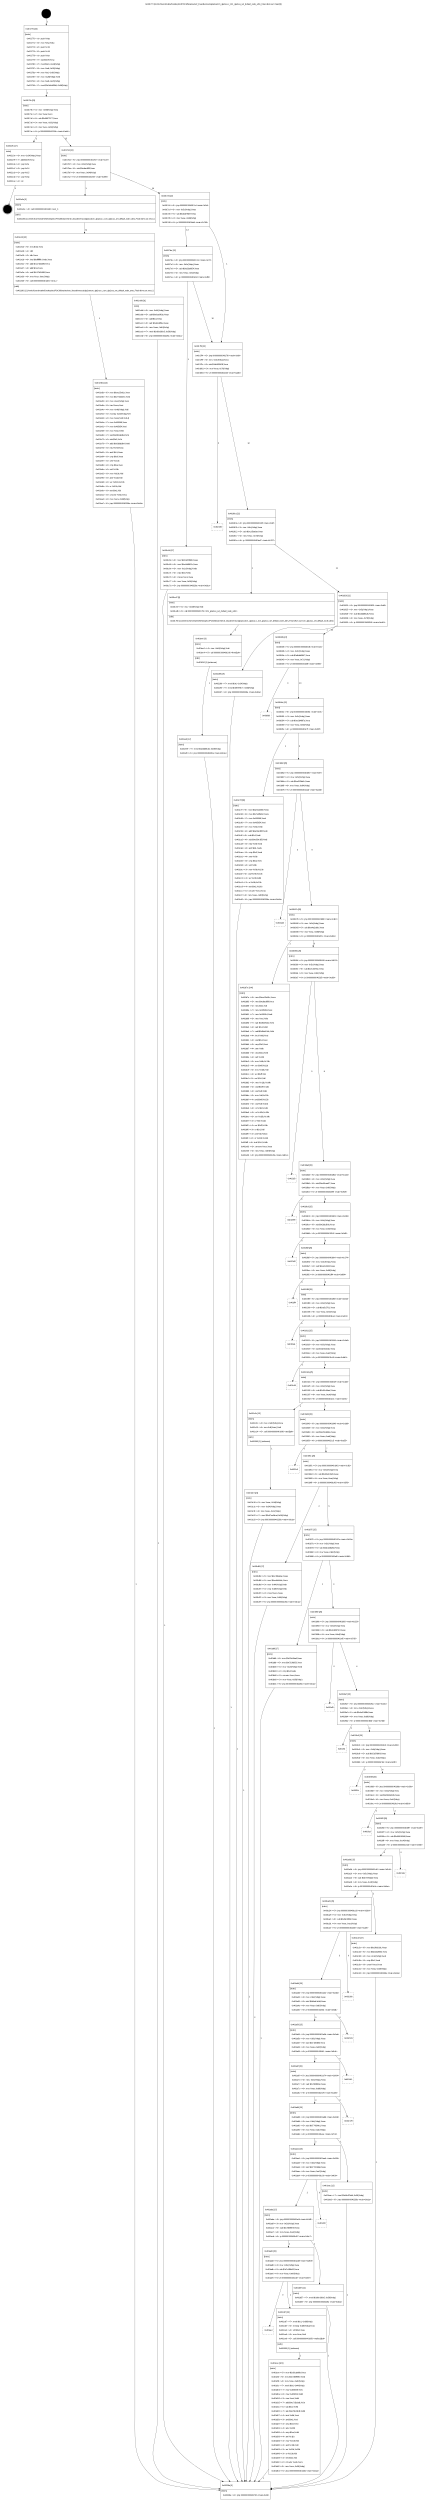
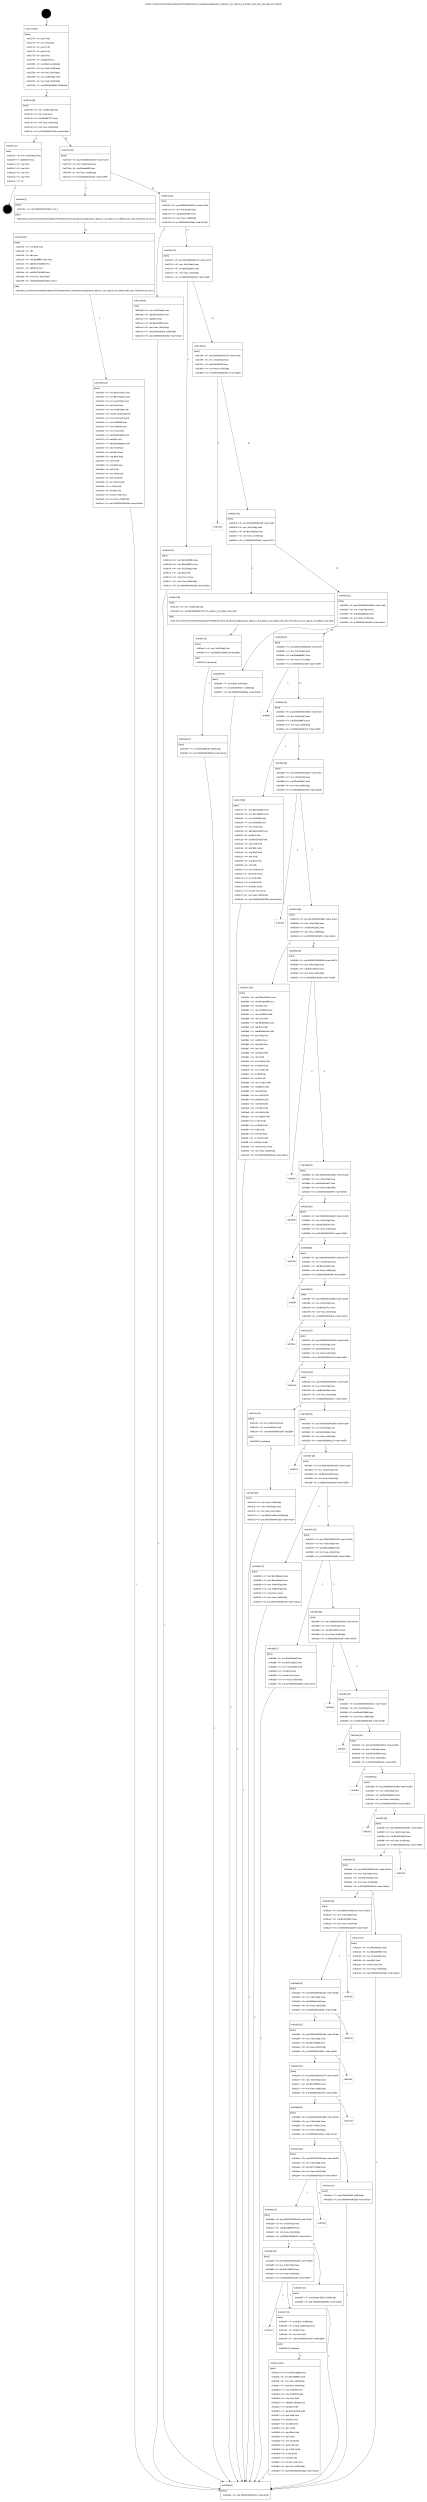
edge "0x4017c8 [22]" -> "0x4017f4 [22]": now "0x4017c8 [22]" -> "0x401eb8 [31]"
